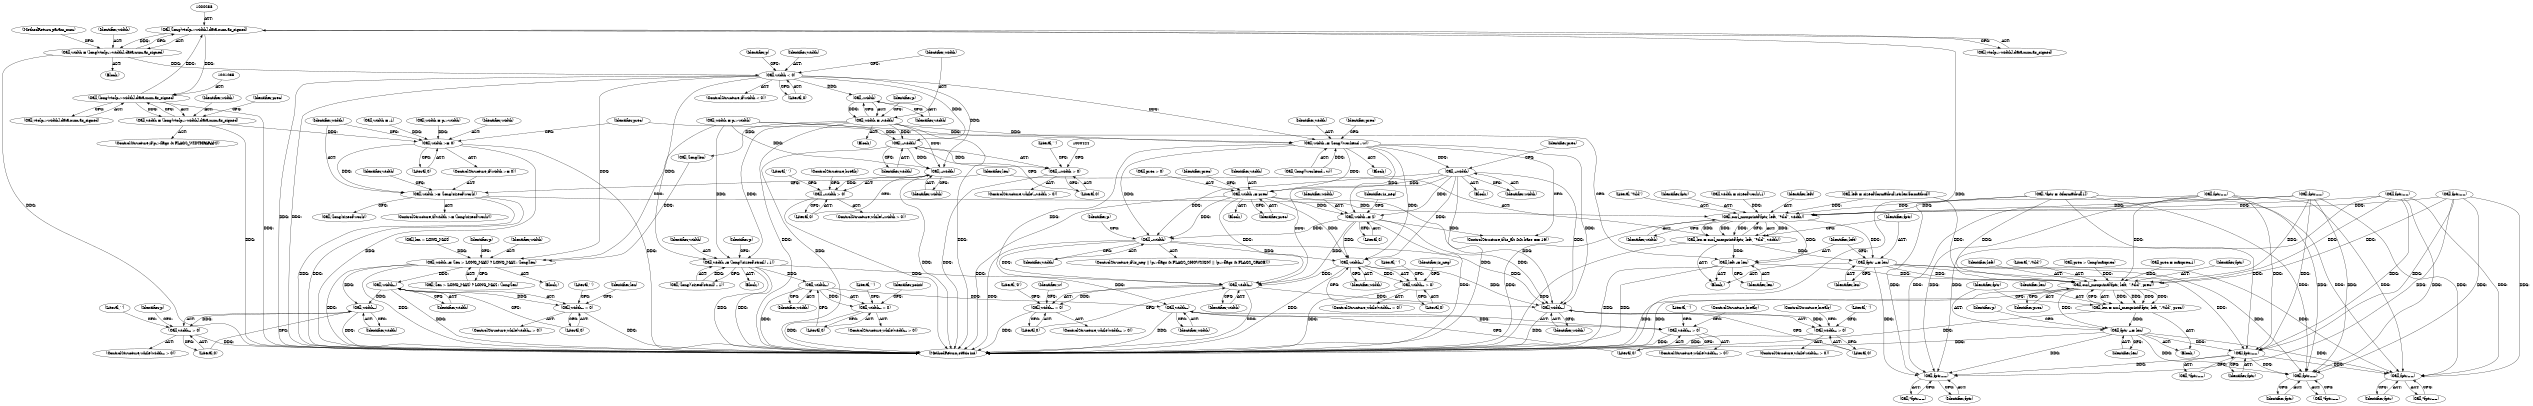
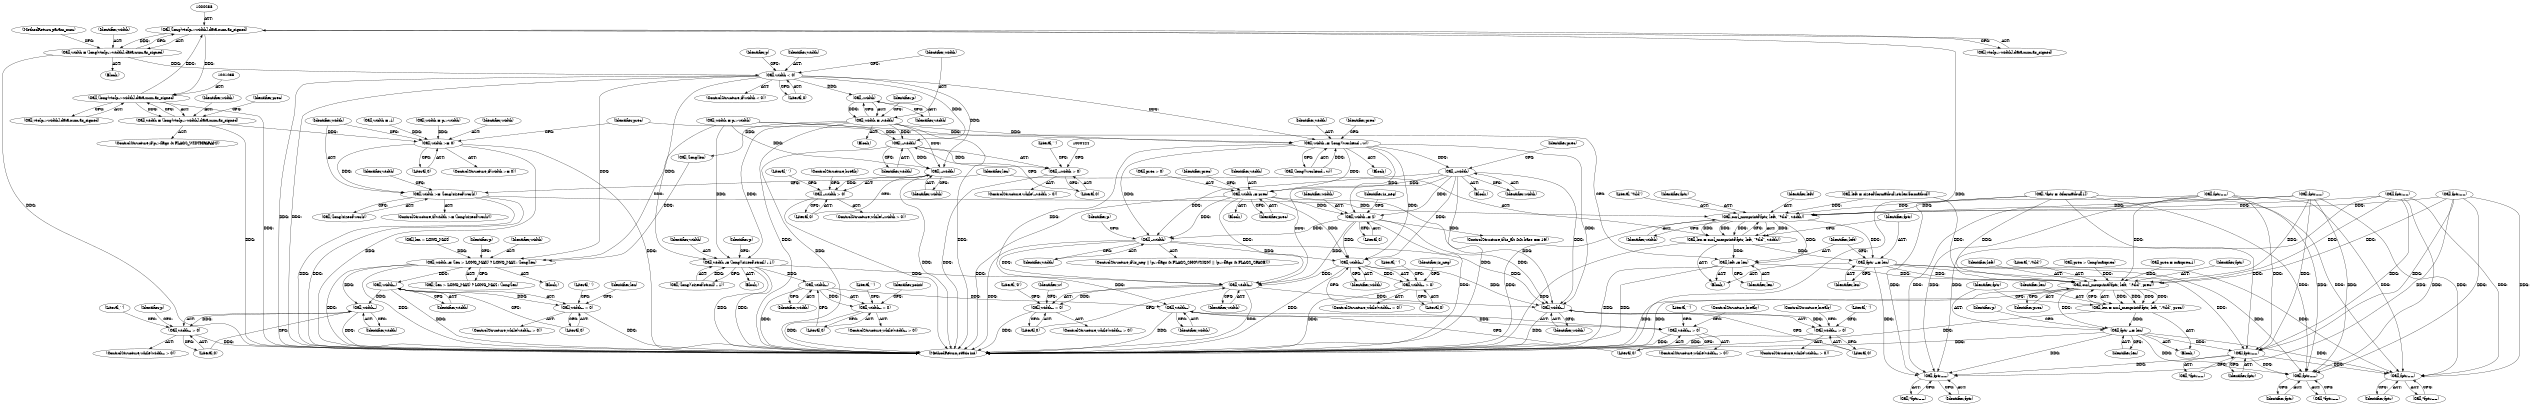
edge "(Call,width -= (long)(workend - w))" -> "(ControlStructure,if(is_alt && base == 16))": now "(Call,width -= (long)(workend - w))" -> "(Call,(long)(workend - w))"
edge "(ControlStructure,if(width >= 0))" -> "(Call,width >= (long)sizeof(work))": now "(Call,(long)sizeof(work))" -> "(Call,width >= (long)sizeof(work))"
node "(Call,width = sizeof(work)-1)": removed
